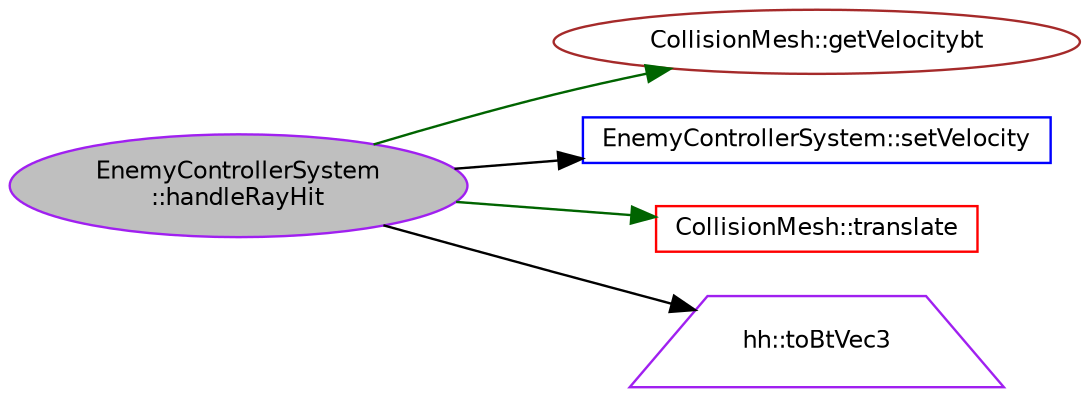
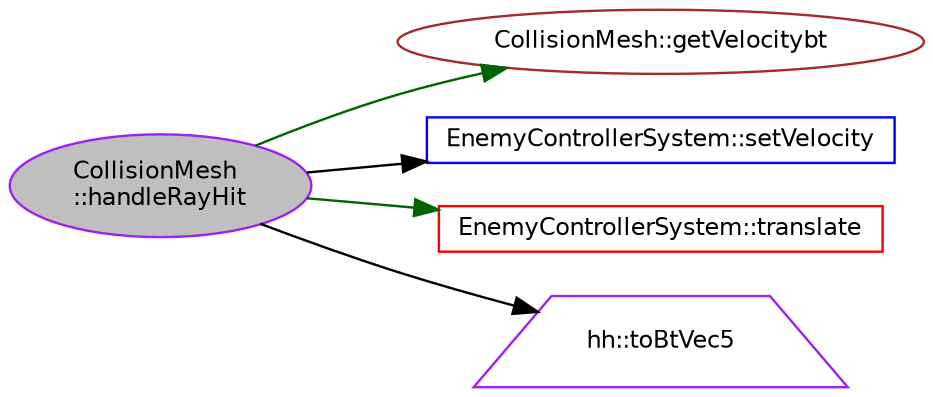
node "EnemyControllerSystem ::handleRayHit": label "EnemyControllerSystem ::handleRayHit" -> "CollisionMesh ::handleRayHit"
node "CollisionMesh::translate": label "CollisionMesh::translate" -> "EnemyControllerSystem::translate"
node "hh::toBtVec3": label "hh::toBtVec3" -> "hh::toBtVec5"
